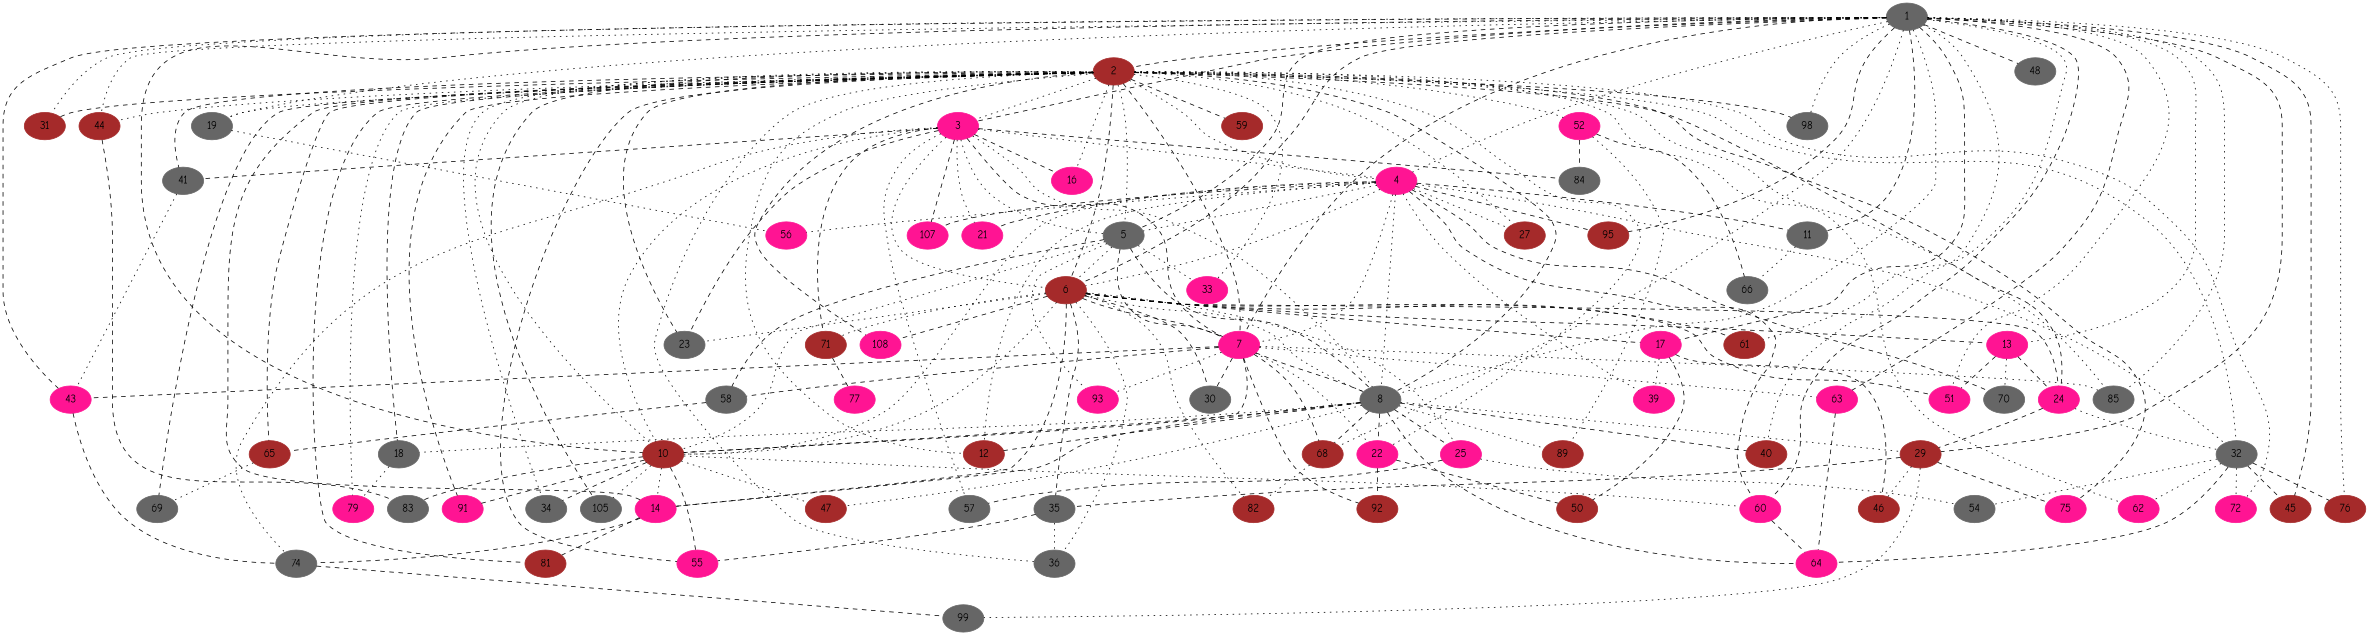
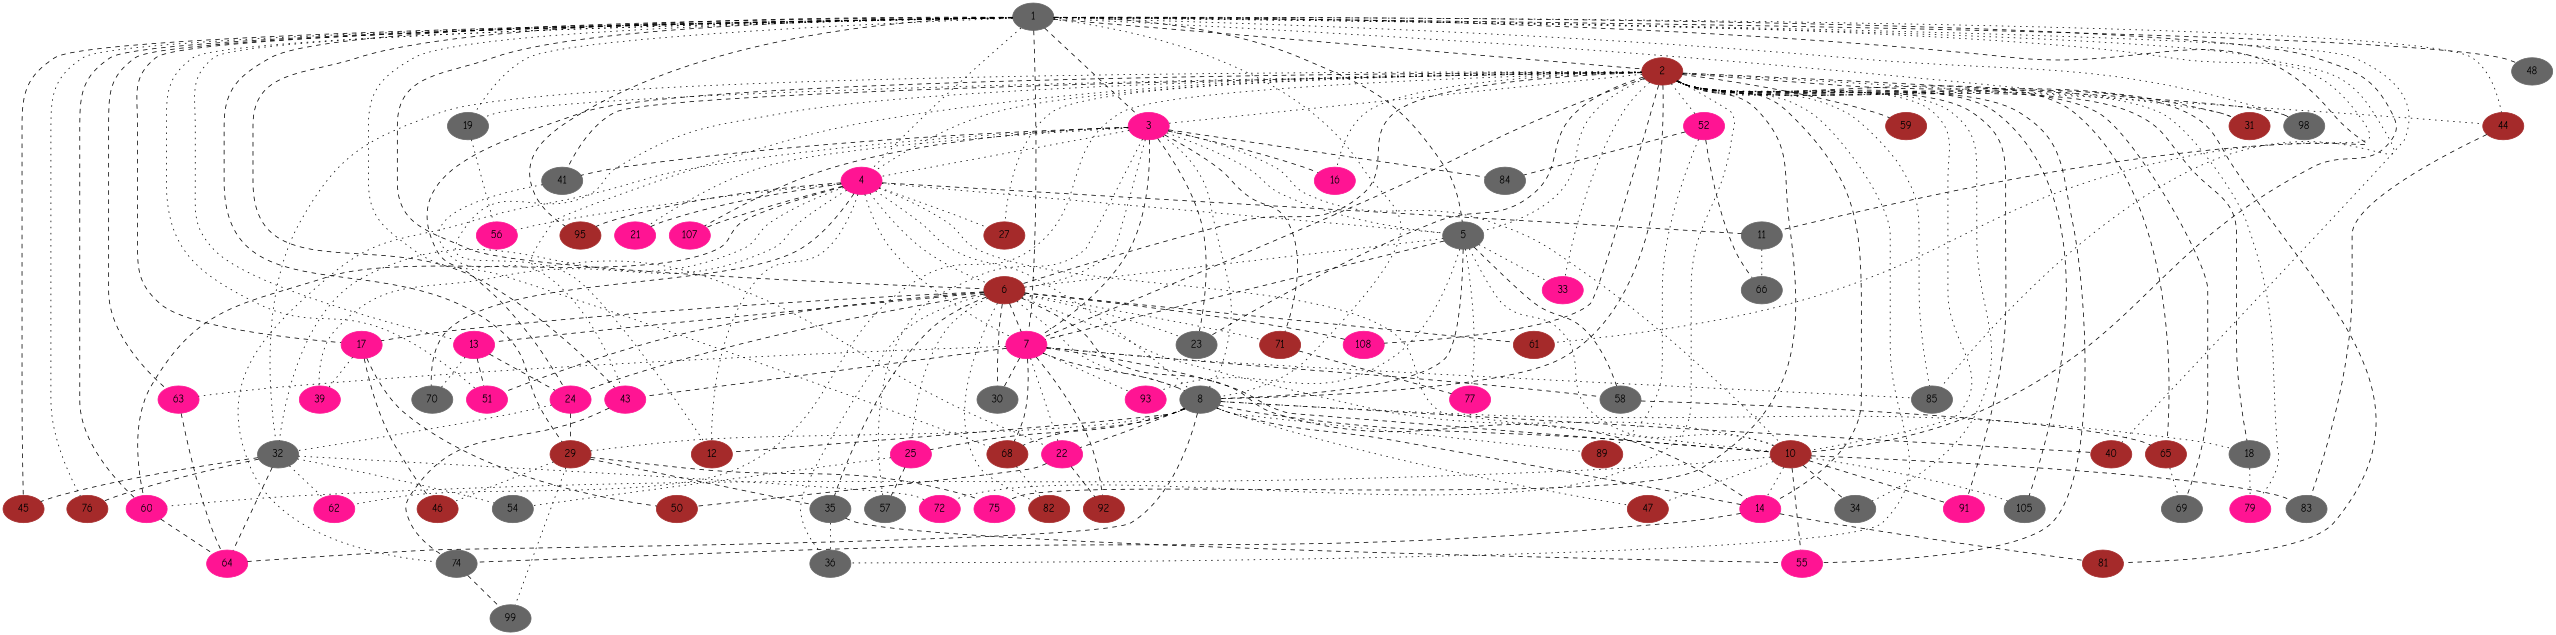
edge "5" -- "77": added
